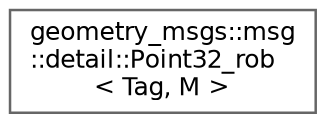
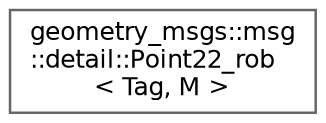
node "geometry_msgs::msg ::detail::Point32_rob < Tag, M >": label "geometry_msgs::msg ::detail::Point32_rob < Tag, M >" -> "geometry_msgs::msg ::detail::Point22_rob < Tag, M >"
